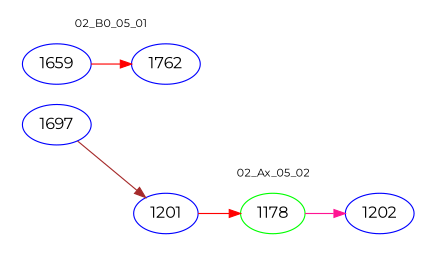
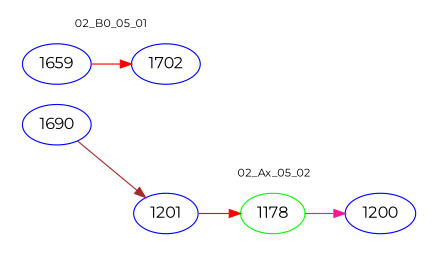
node "1762": label "1762" -> "1702"
node "1697": label "1697" -> "1690"
node "1202": label "1202" -> "1200"
